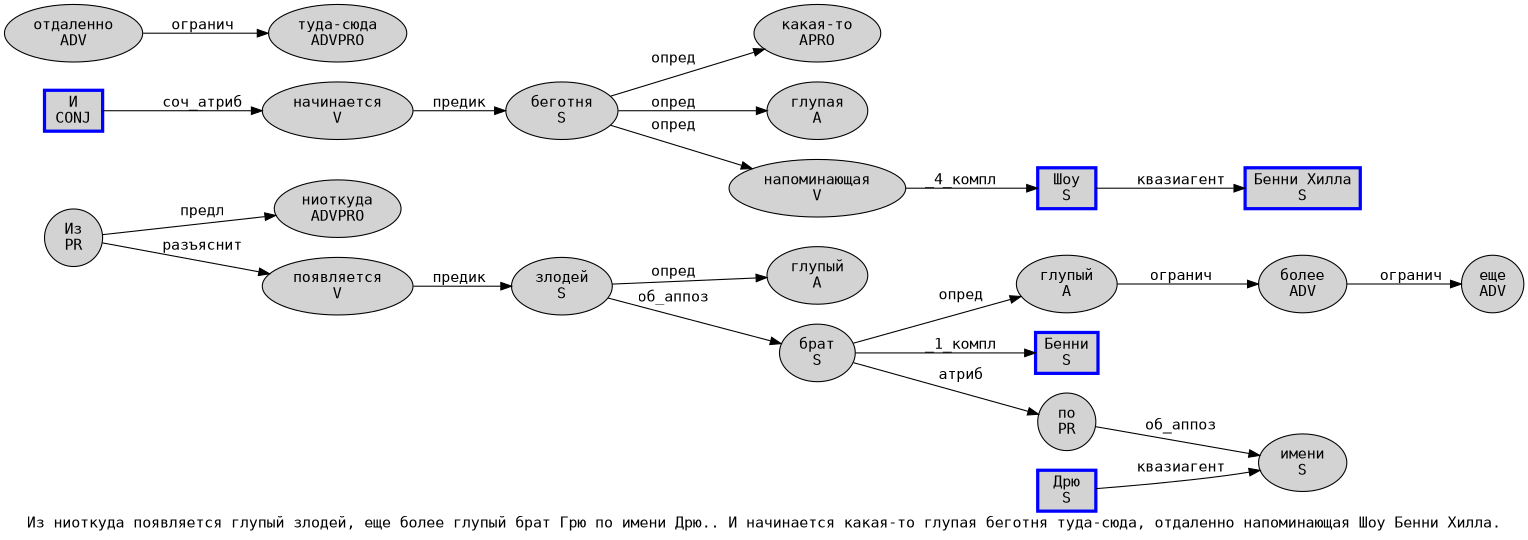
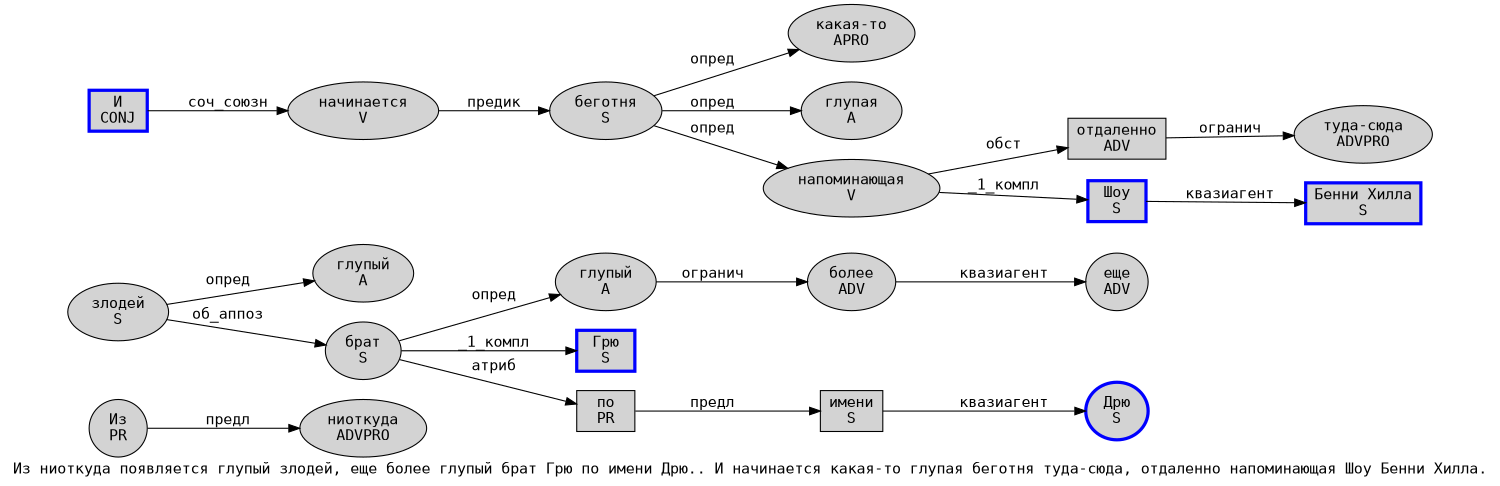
node "отдаленно ADV": shape ellipse -> box
edge "И CONJ" -> "начинается V": label "соч_атриб" -> "соч_союзн"
edge "напоминающая V" -> "отдаленно ADV": added, label "обст"
edge "напоминающая V" -> "Шоу S": label "_4_компл" -> "_1_компл"
edge "более ADV" -> "еще ADV": label "огранич" -> "квазиагент"
node "появляется V": removed
node "Бенни S": label "Бенни S" -> "Грю S"
node "по PR": shape ellipse -> box
edge "по PR" -> "имени S": label "об_аппоз" -> "предл"
node "имени S": shape ellipse -> box
edge "Дрю S" -> "имени S": reversed
node "Дрю S": shape box -> ellipse
